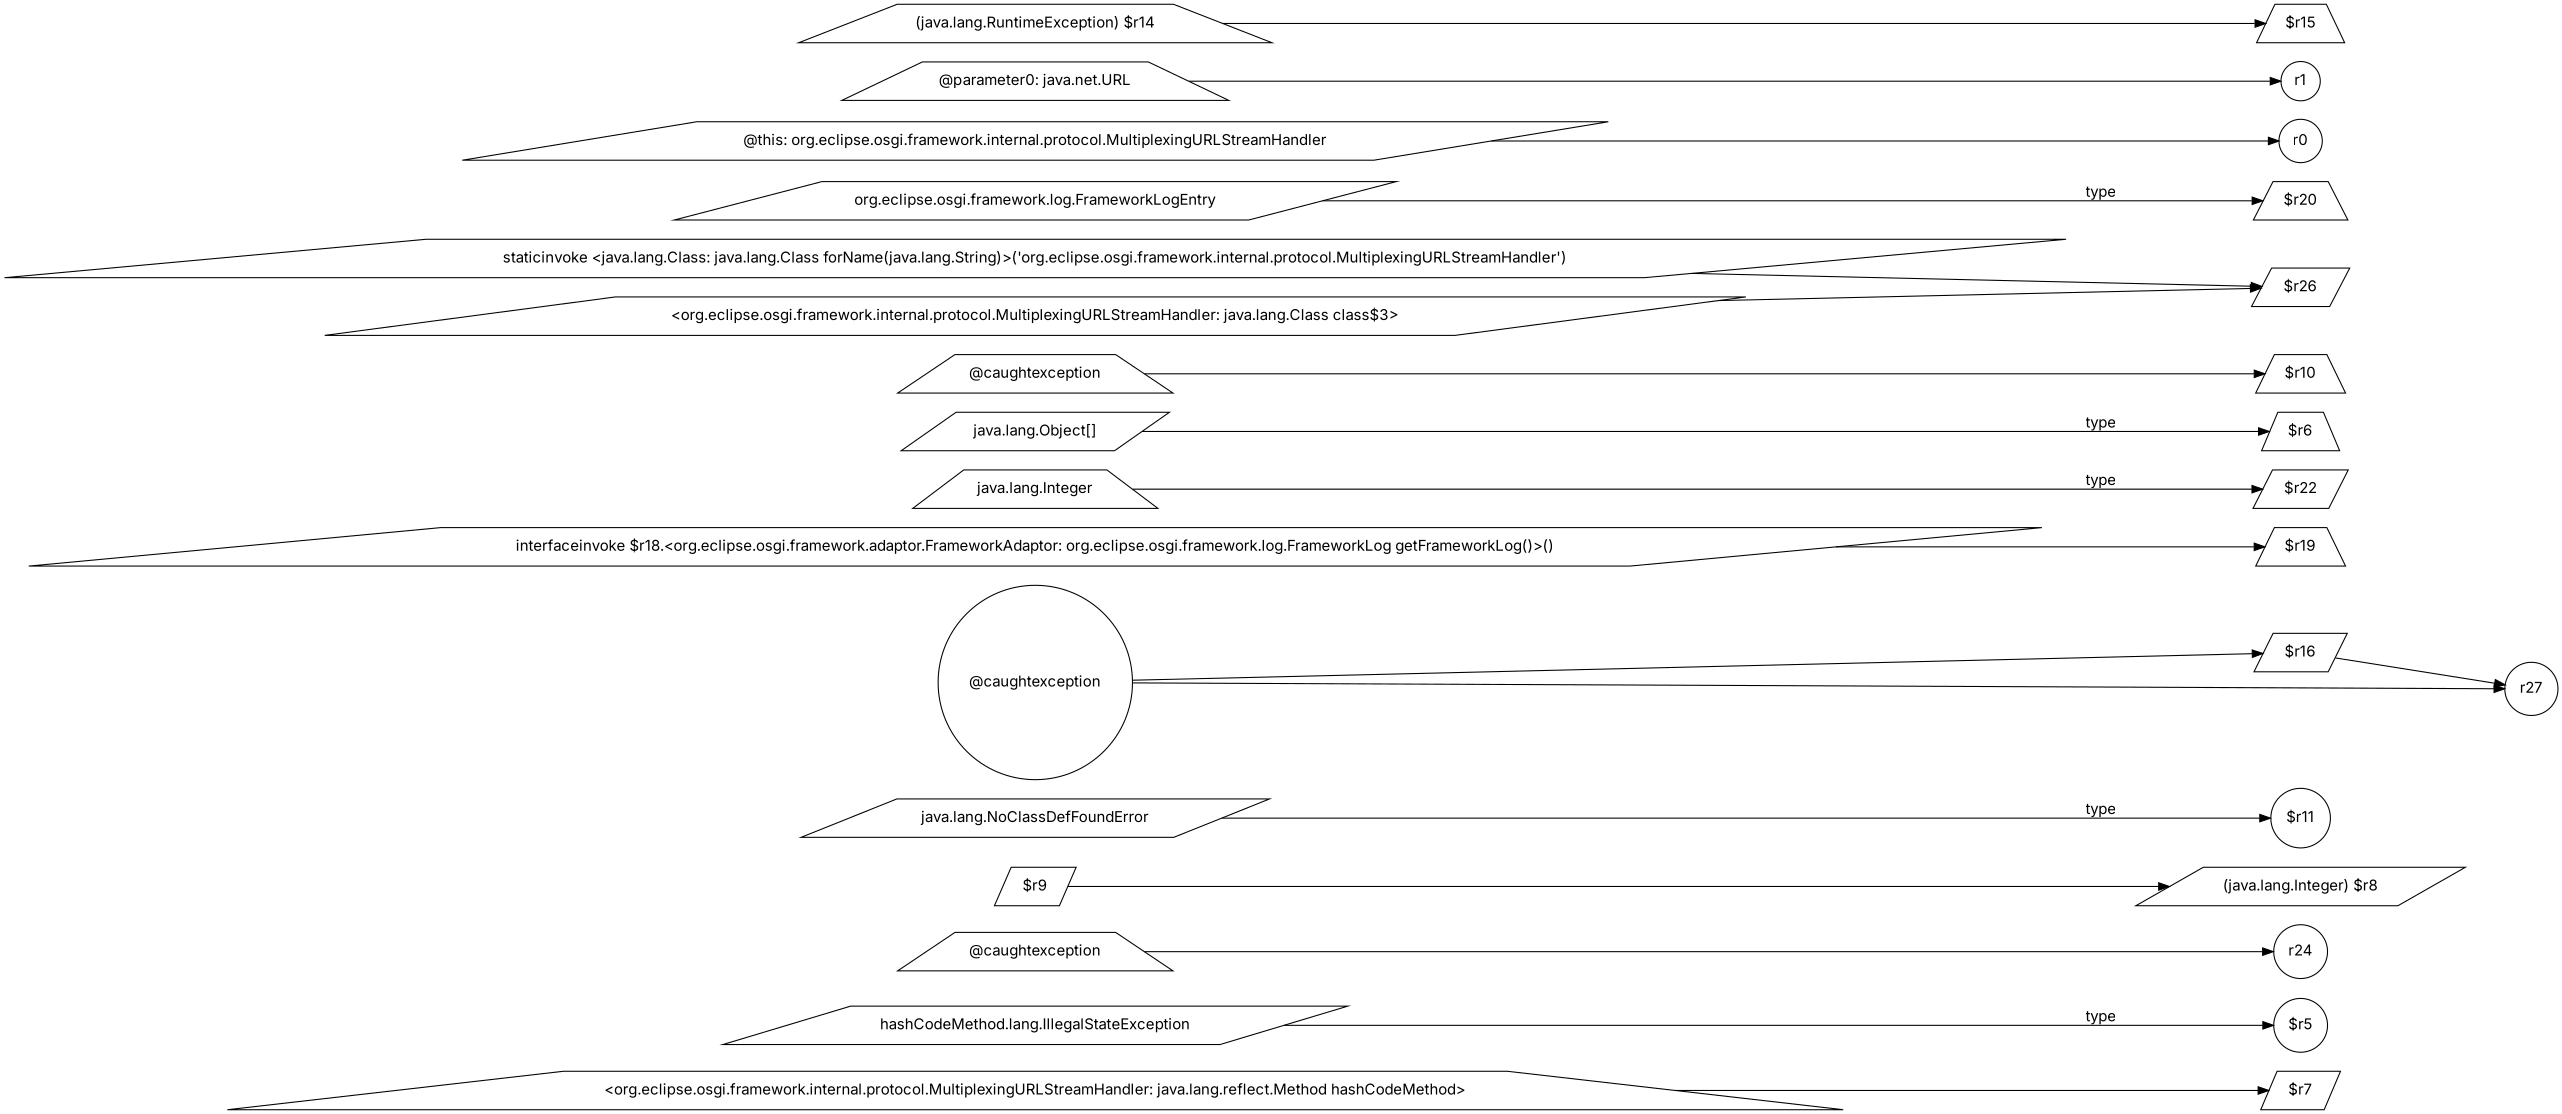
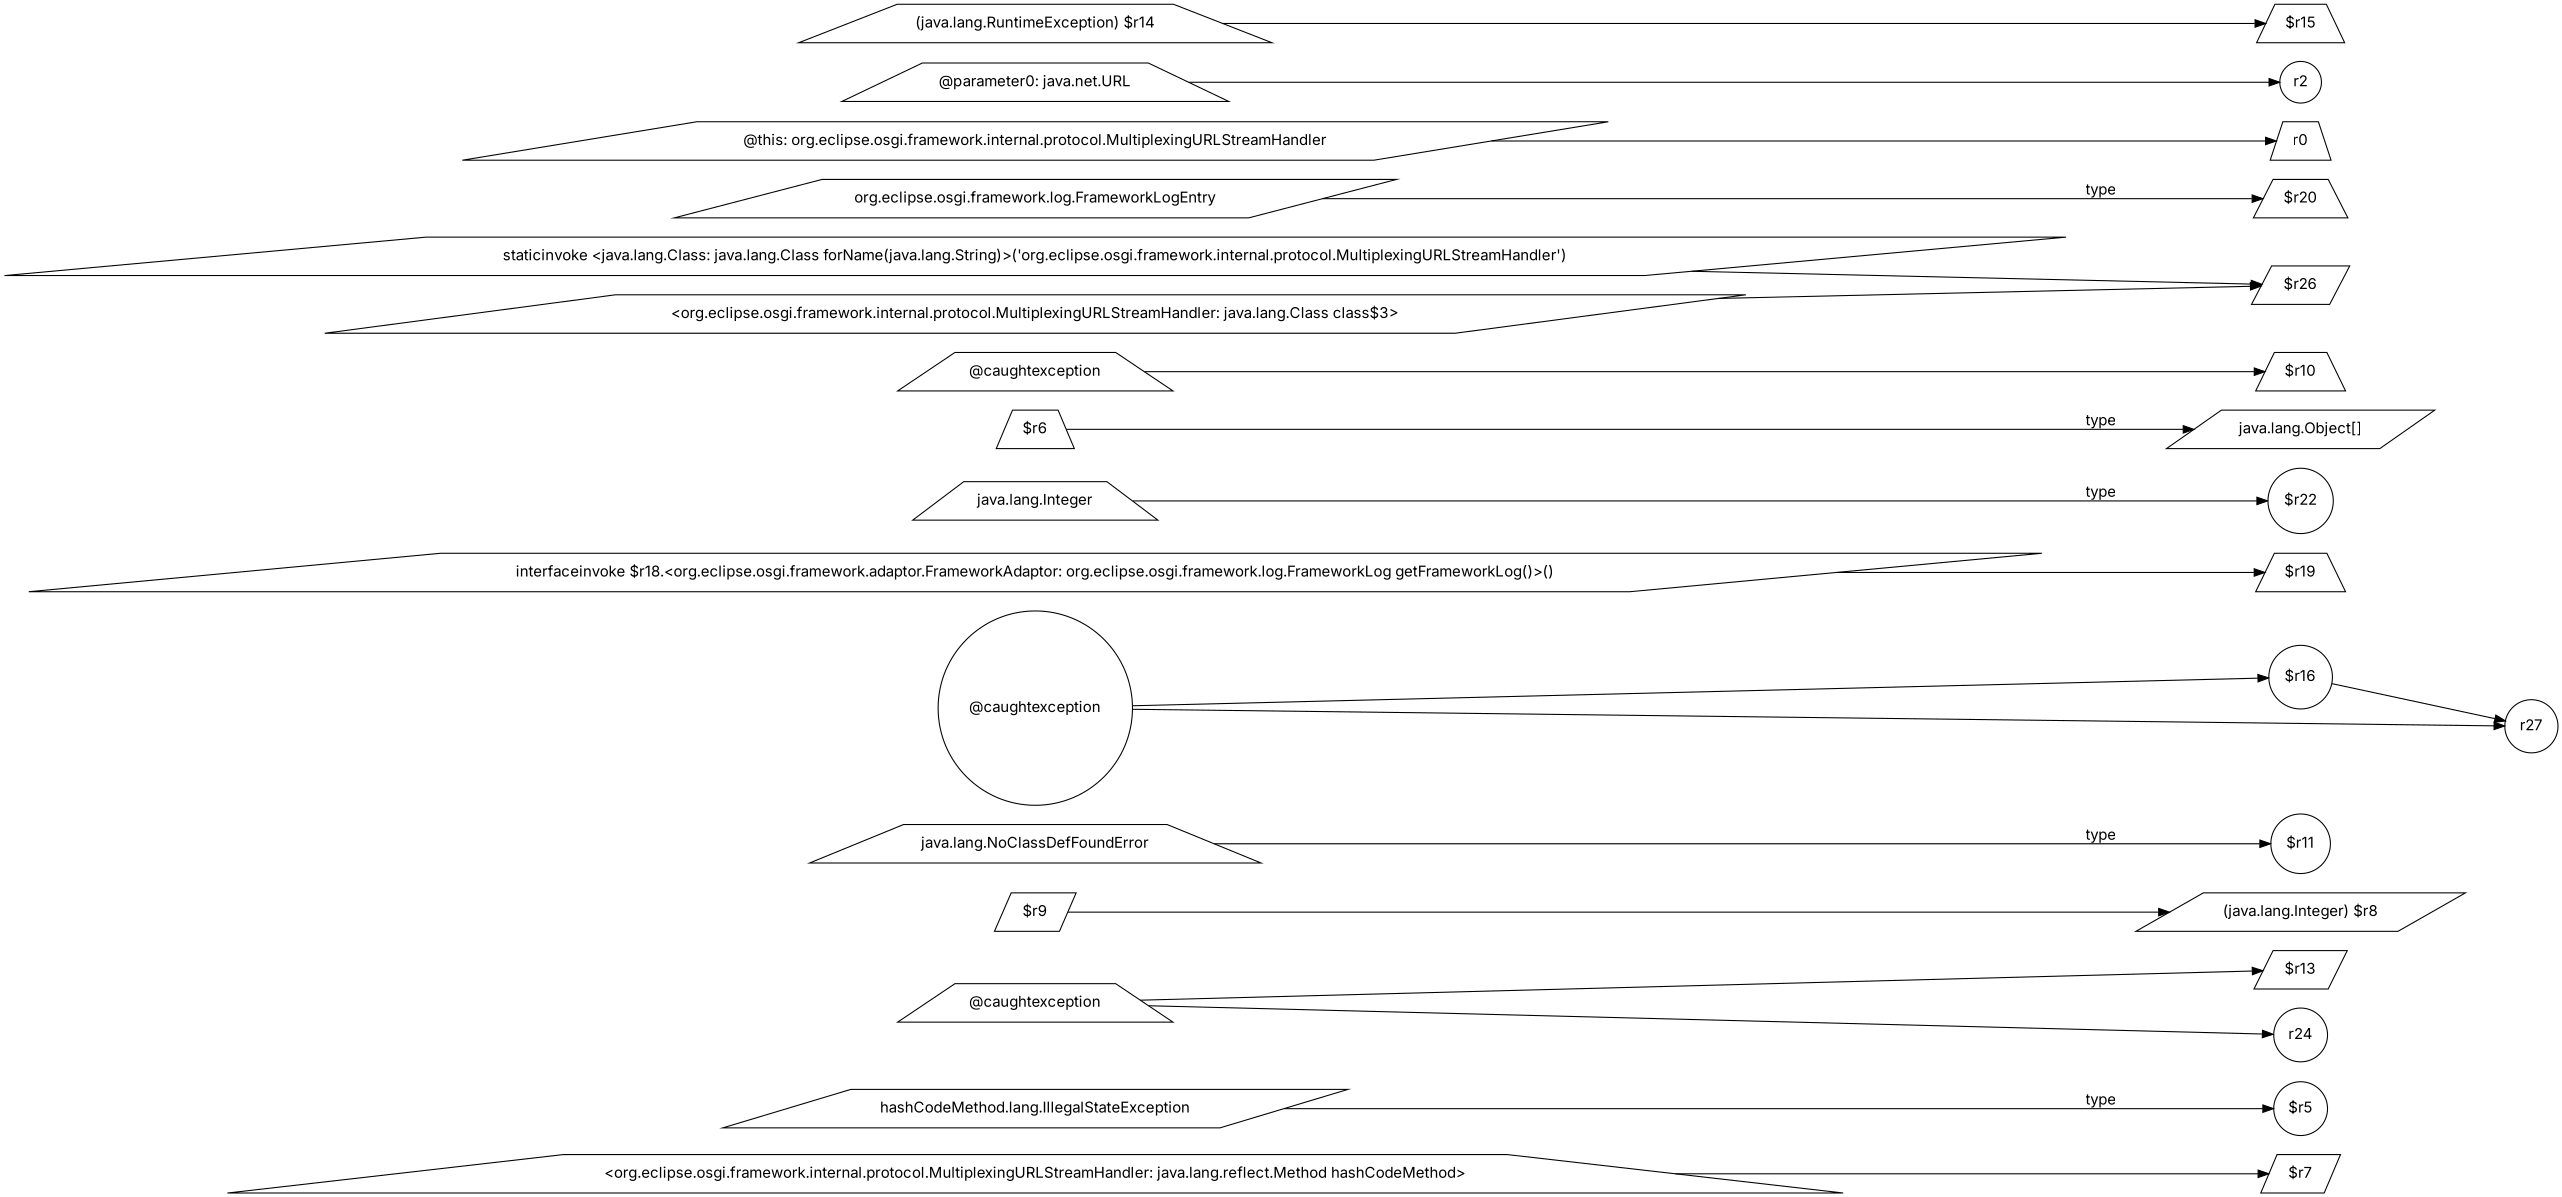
node "r1": label "r1" -> "r2"
node "r0": shape circle -> trapezium
edge "java.lang.Object[]" -> "$r6": reversed
node "$r22": shape parallelogram -> circle
node "$r16": shape parallelogram -> circle
node "java.lang.NoClassDefFoundError": shape parallelogram -> trapezium
node "$r13": added
